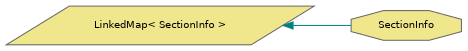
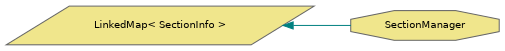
node "SectionInfo": label "SectionInfo" -> "SectionManager"
